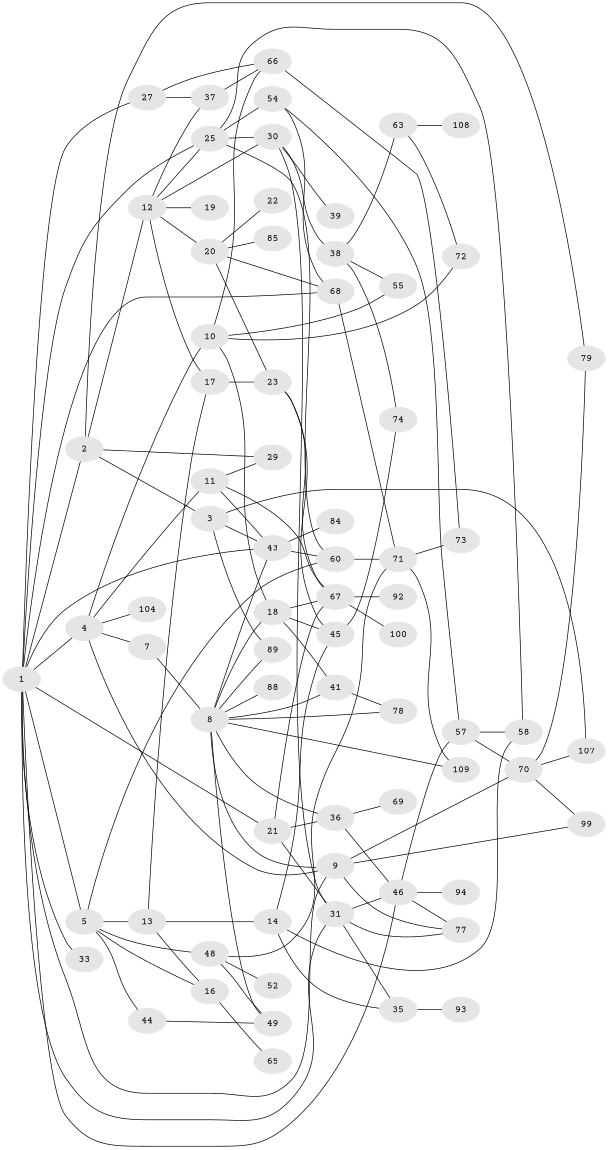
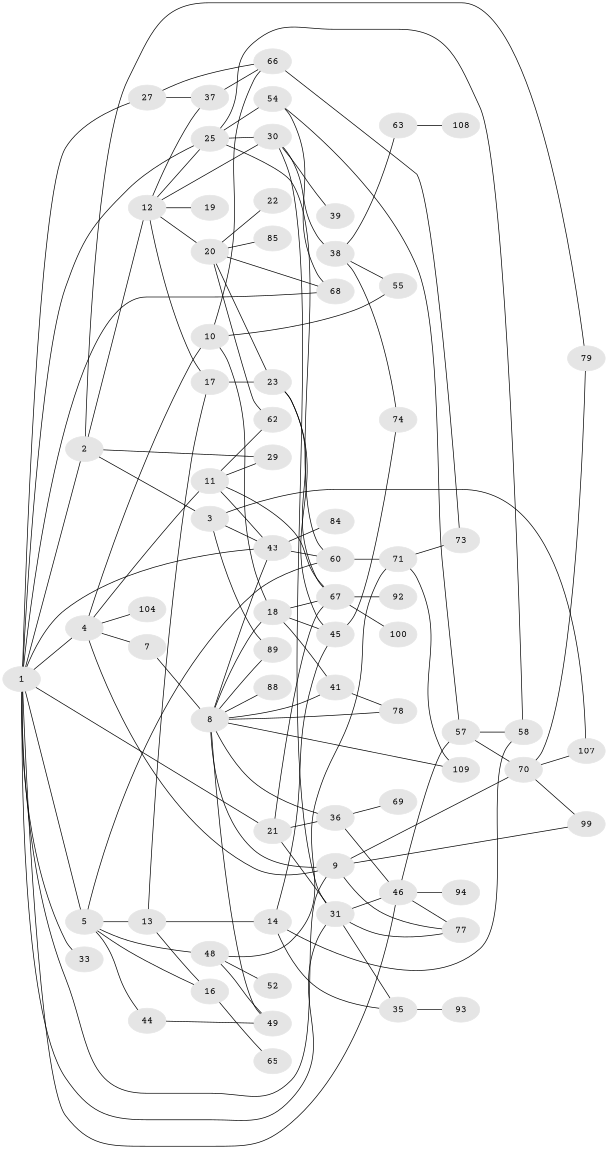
node "72": removed
node "62": added
edge "68" -- "71": removed
